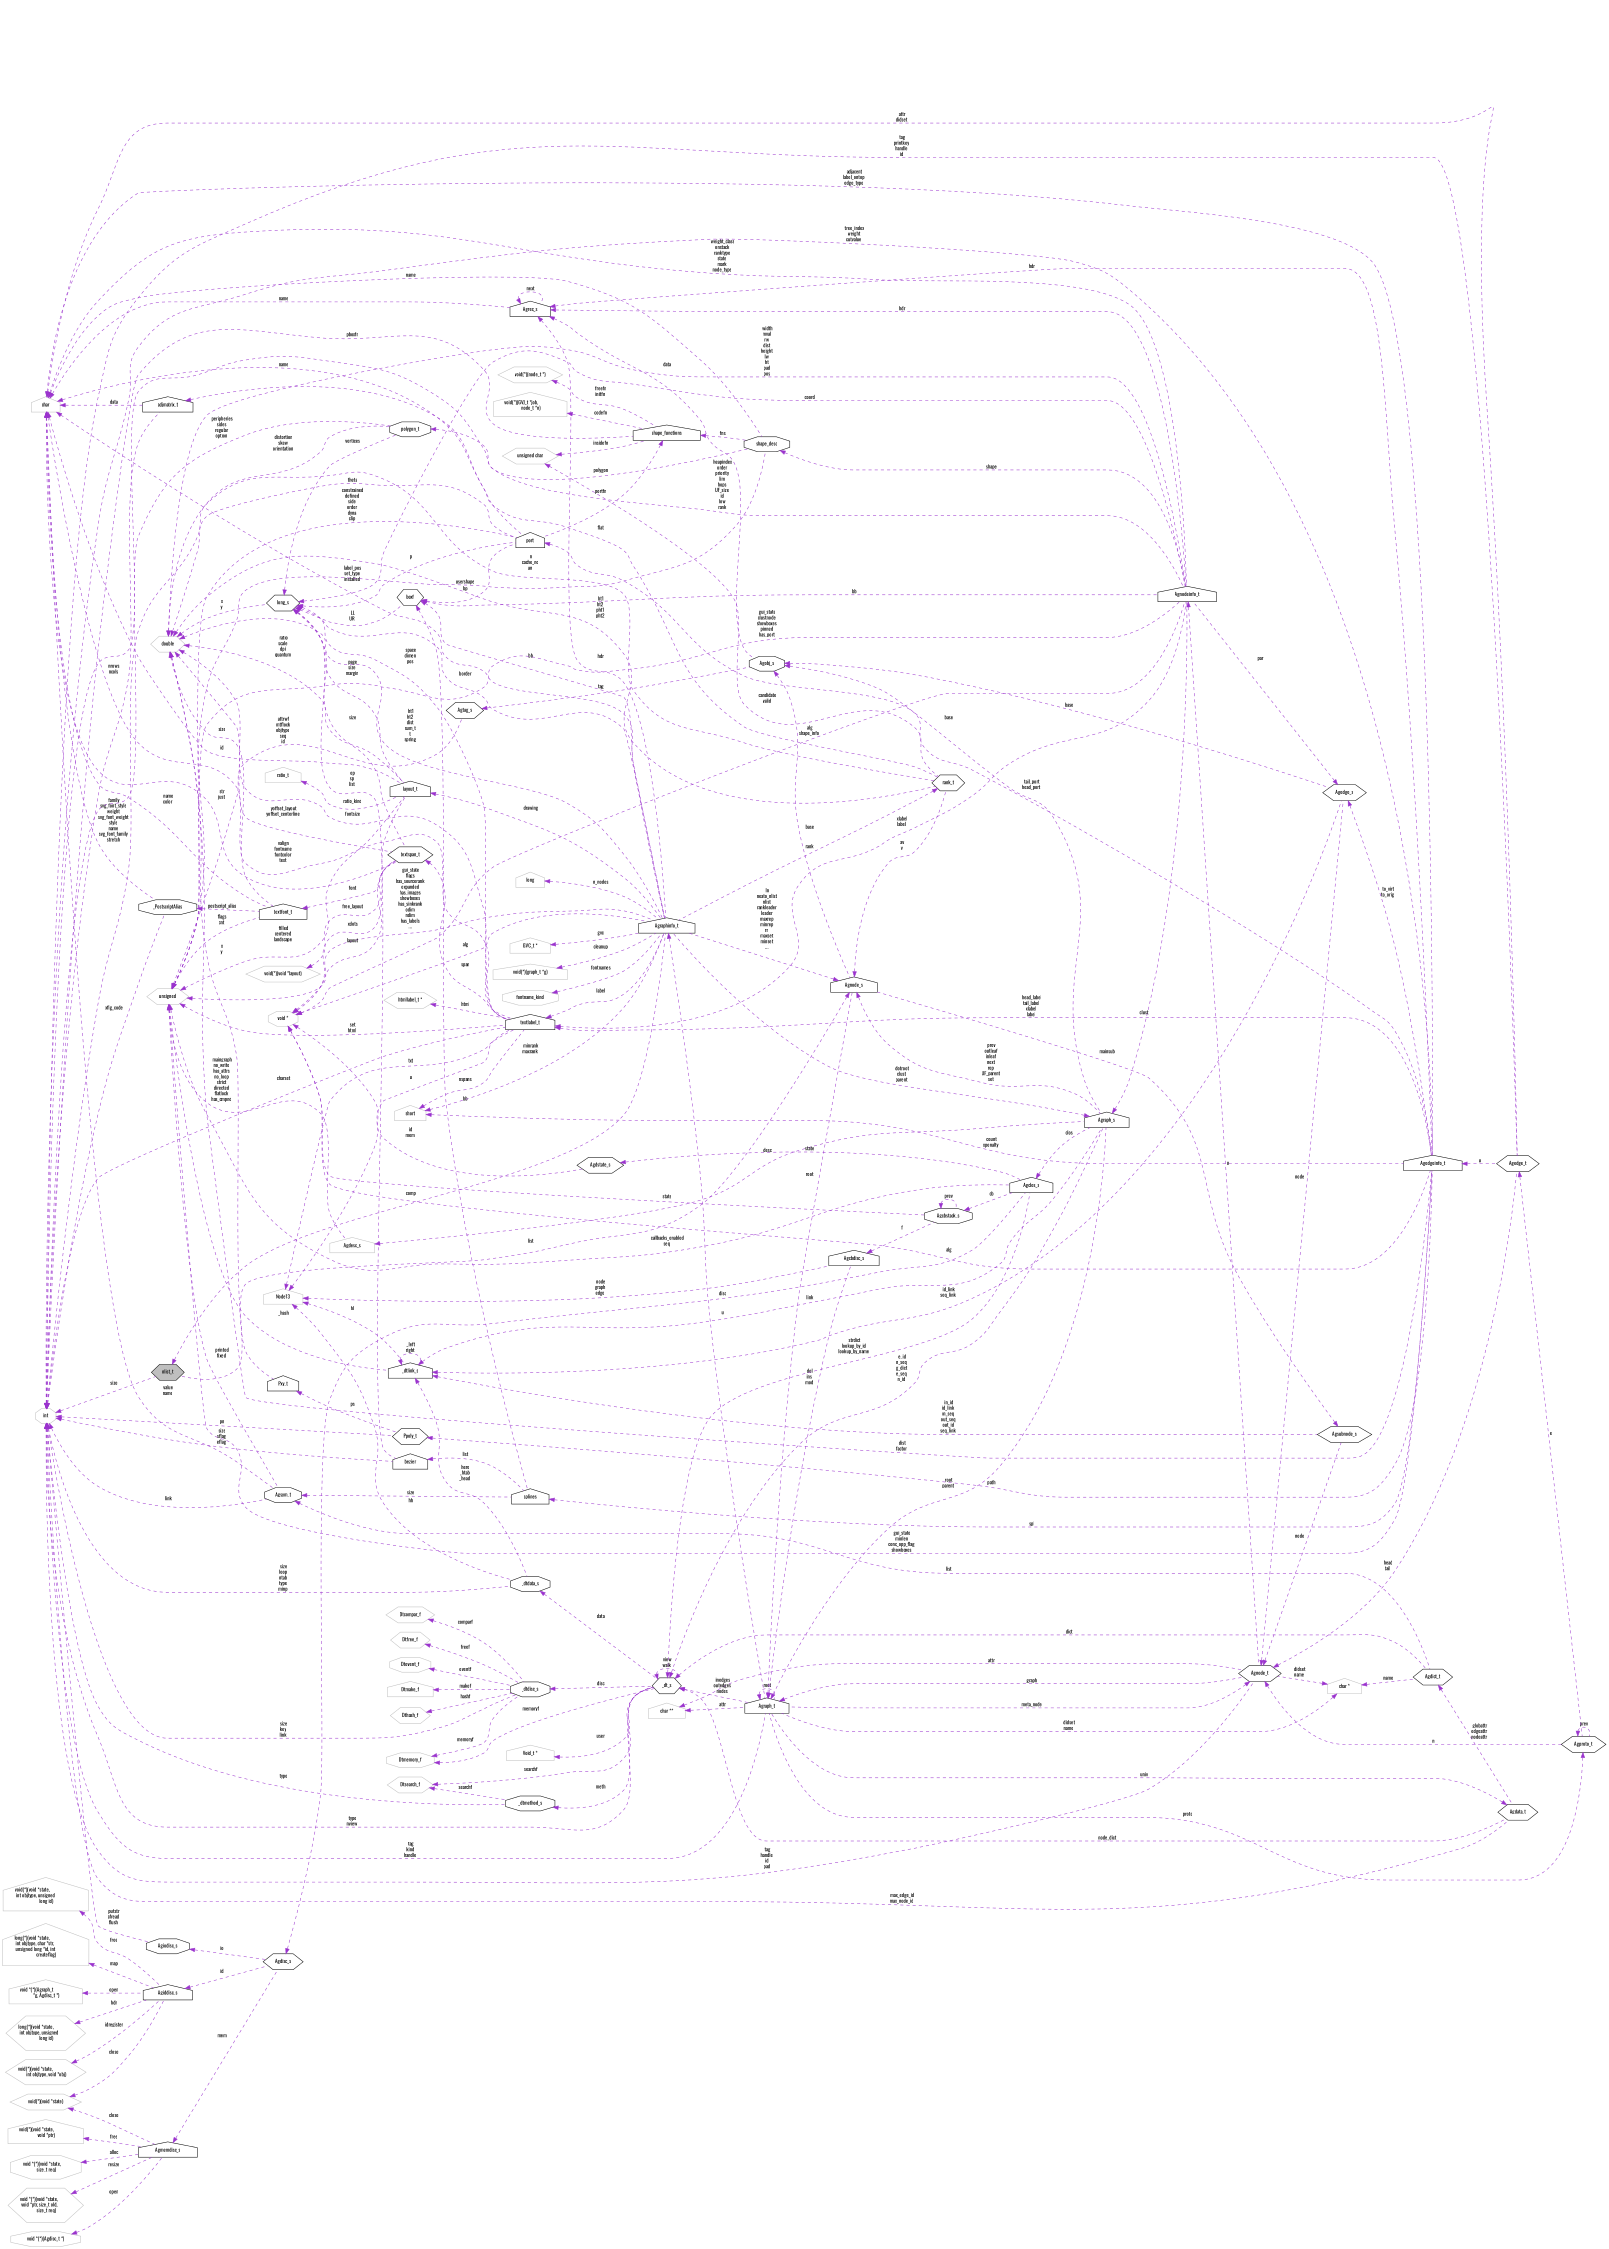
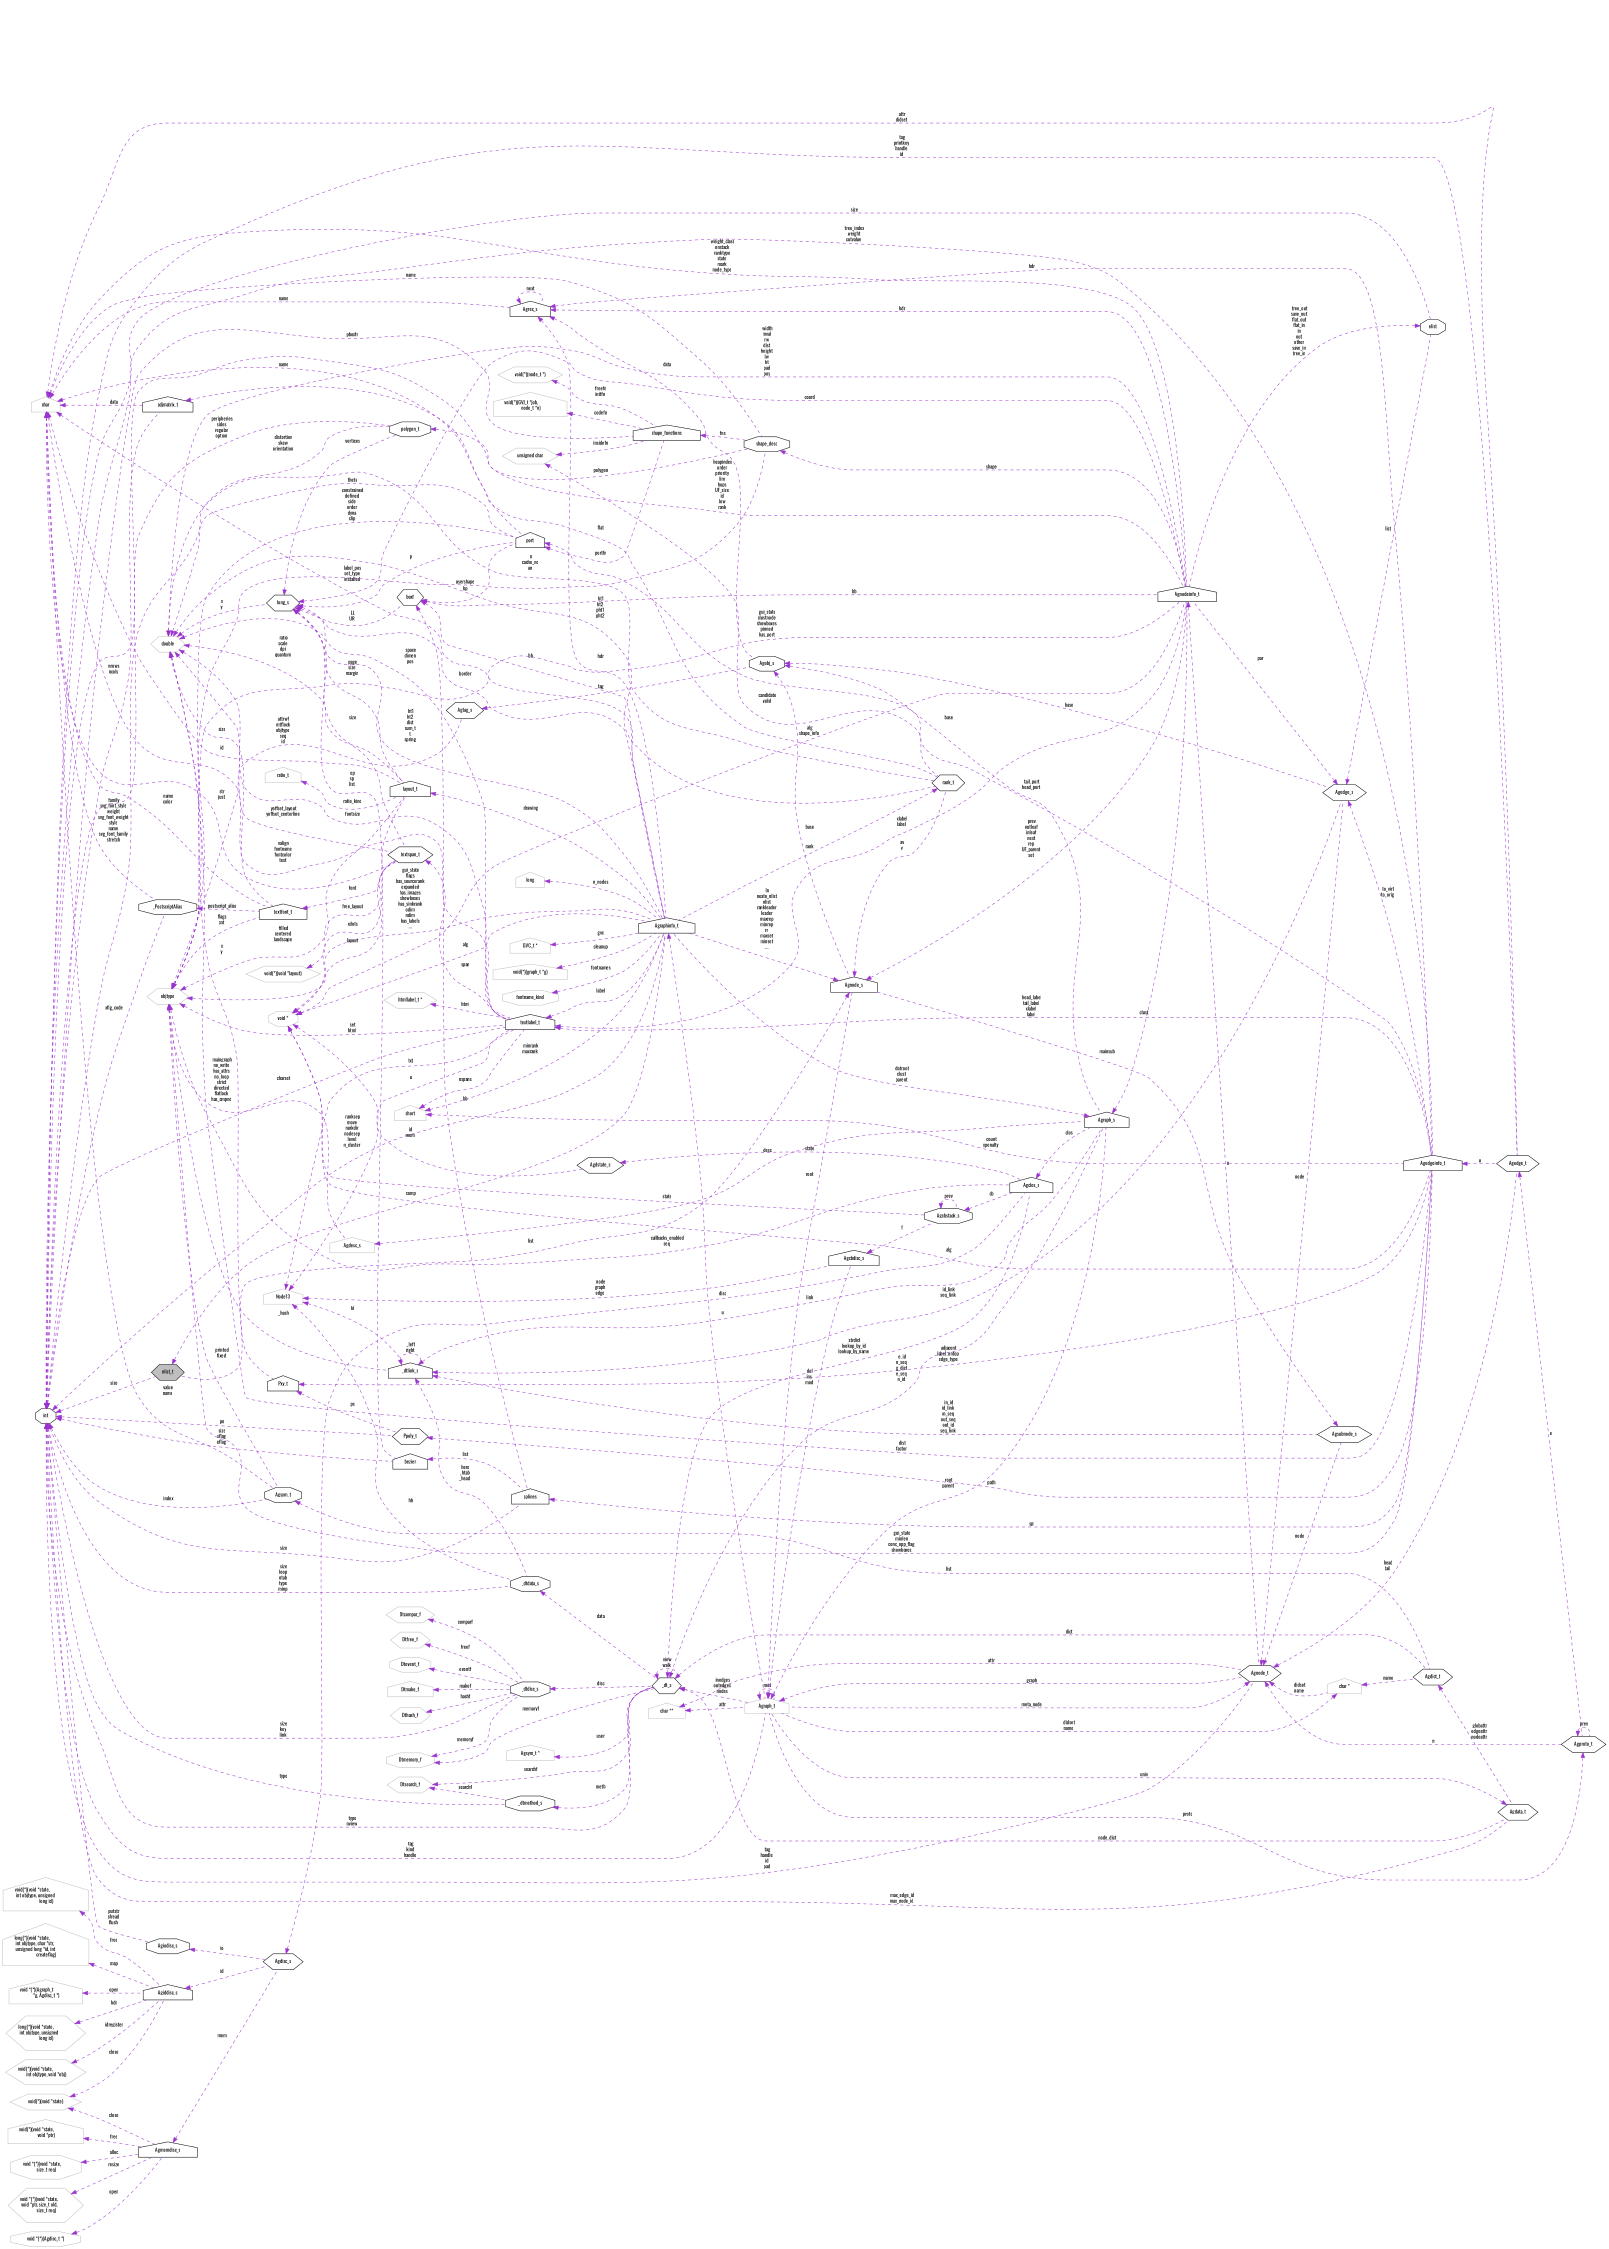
edge "Agedgeinfo_t" -> "char": now "Agedgeinfo_t" -> "Pxy_t"
node "elist": added
edge "port" -> "shape_functions": reversed
node "unsigned": label "unsigned" -> "objtype"
edge "Agraph_s" -> "Agnode_s": now "Agnodeinfo_t" -> "Agnode_s"
edge "Agraphinfo_t" -> "int": added, label "ranksep move rankdir nodesep level n_cluster"
node "int": color grey75 -> black
edge "splines" -> "Agsym_t": now "splines" -> "int"
edge "Agsym_t" -> "int": label " link" -> " index"
edge "Agnode_t" -> "char *": reversed
node "Agraph_t": color black -> grey75
node "Void_t *": label "Void_t *" -> "Agsym_t *"
